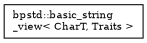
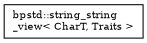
node "bpstd::basic_string _view< CharT, Traits >": label "bpstd::basic_string _view< CharT, Traits >" -> "bpstd::string_string _view< CharT, Traits >"
